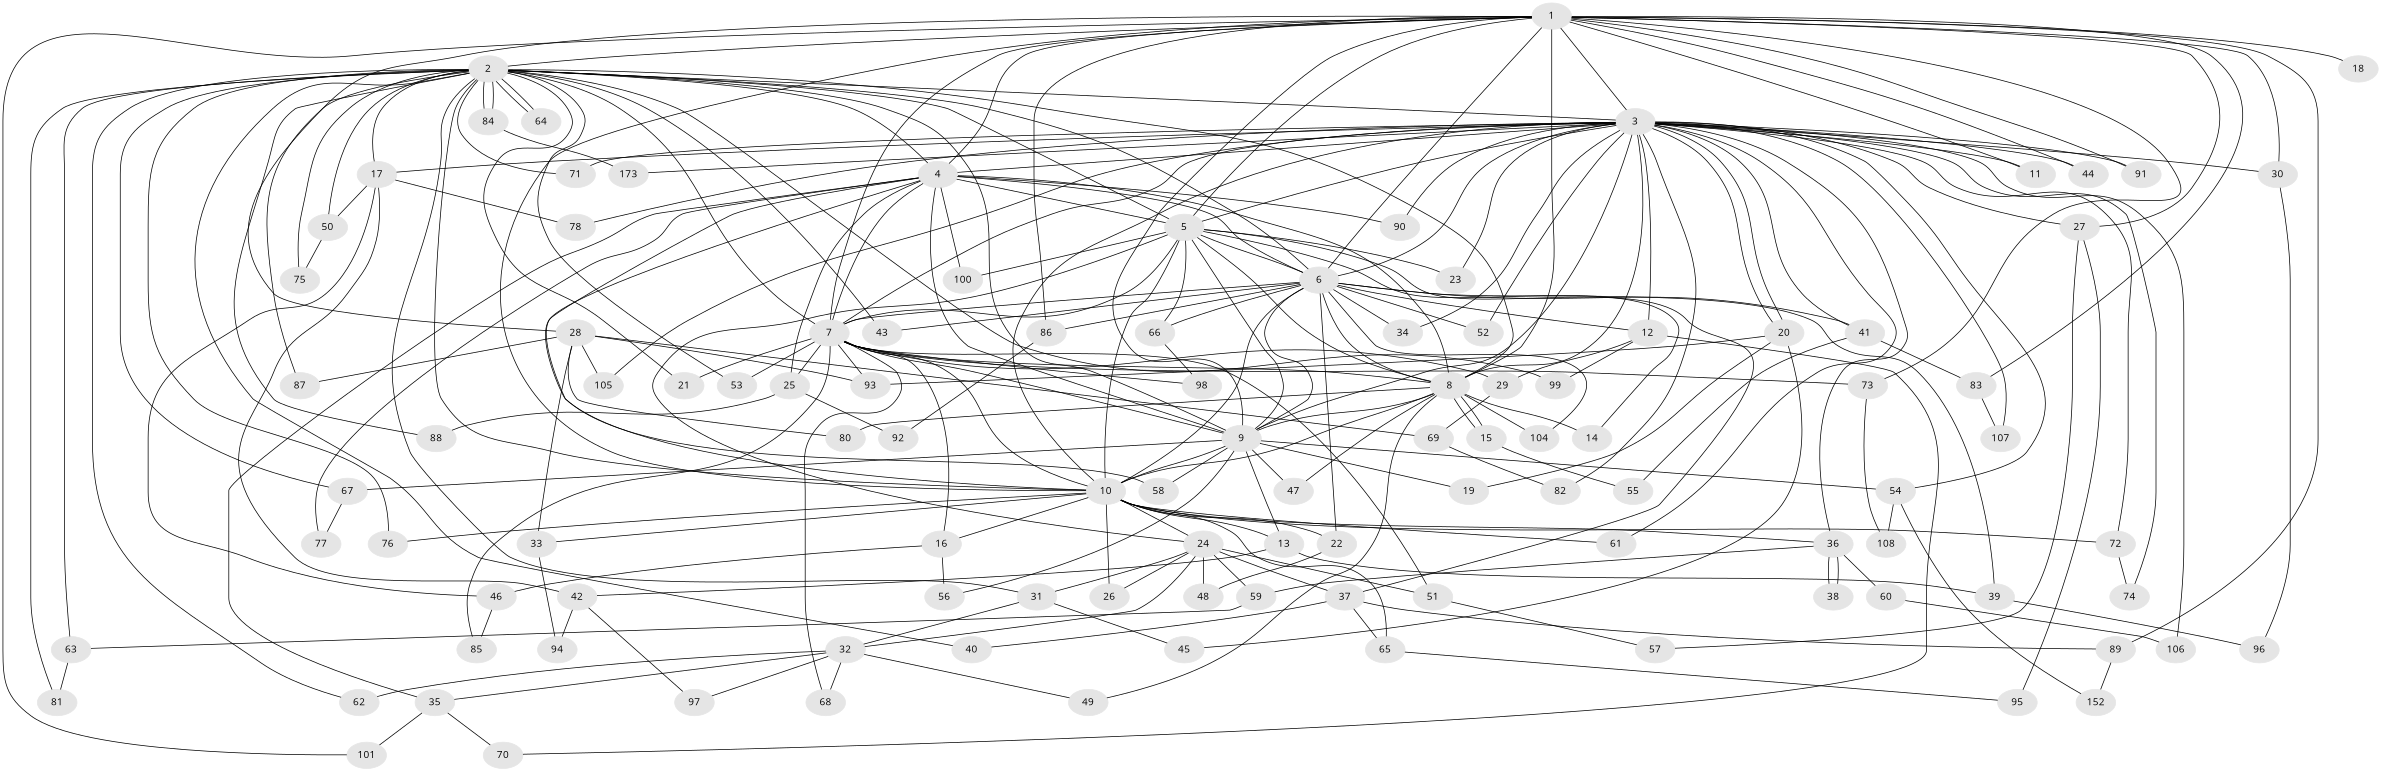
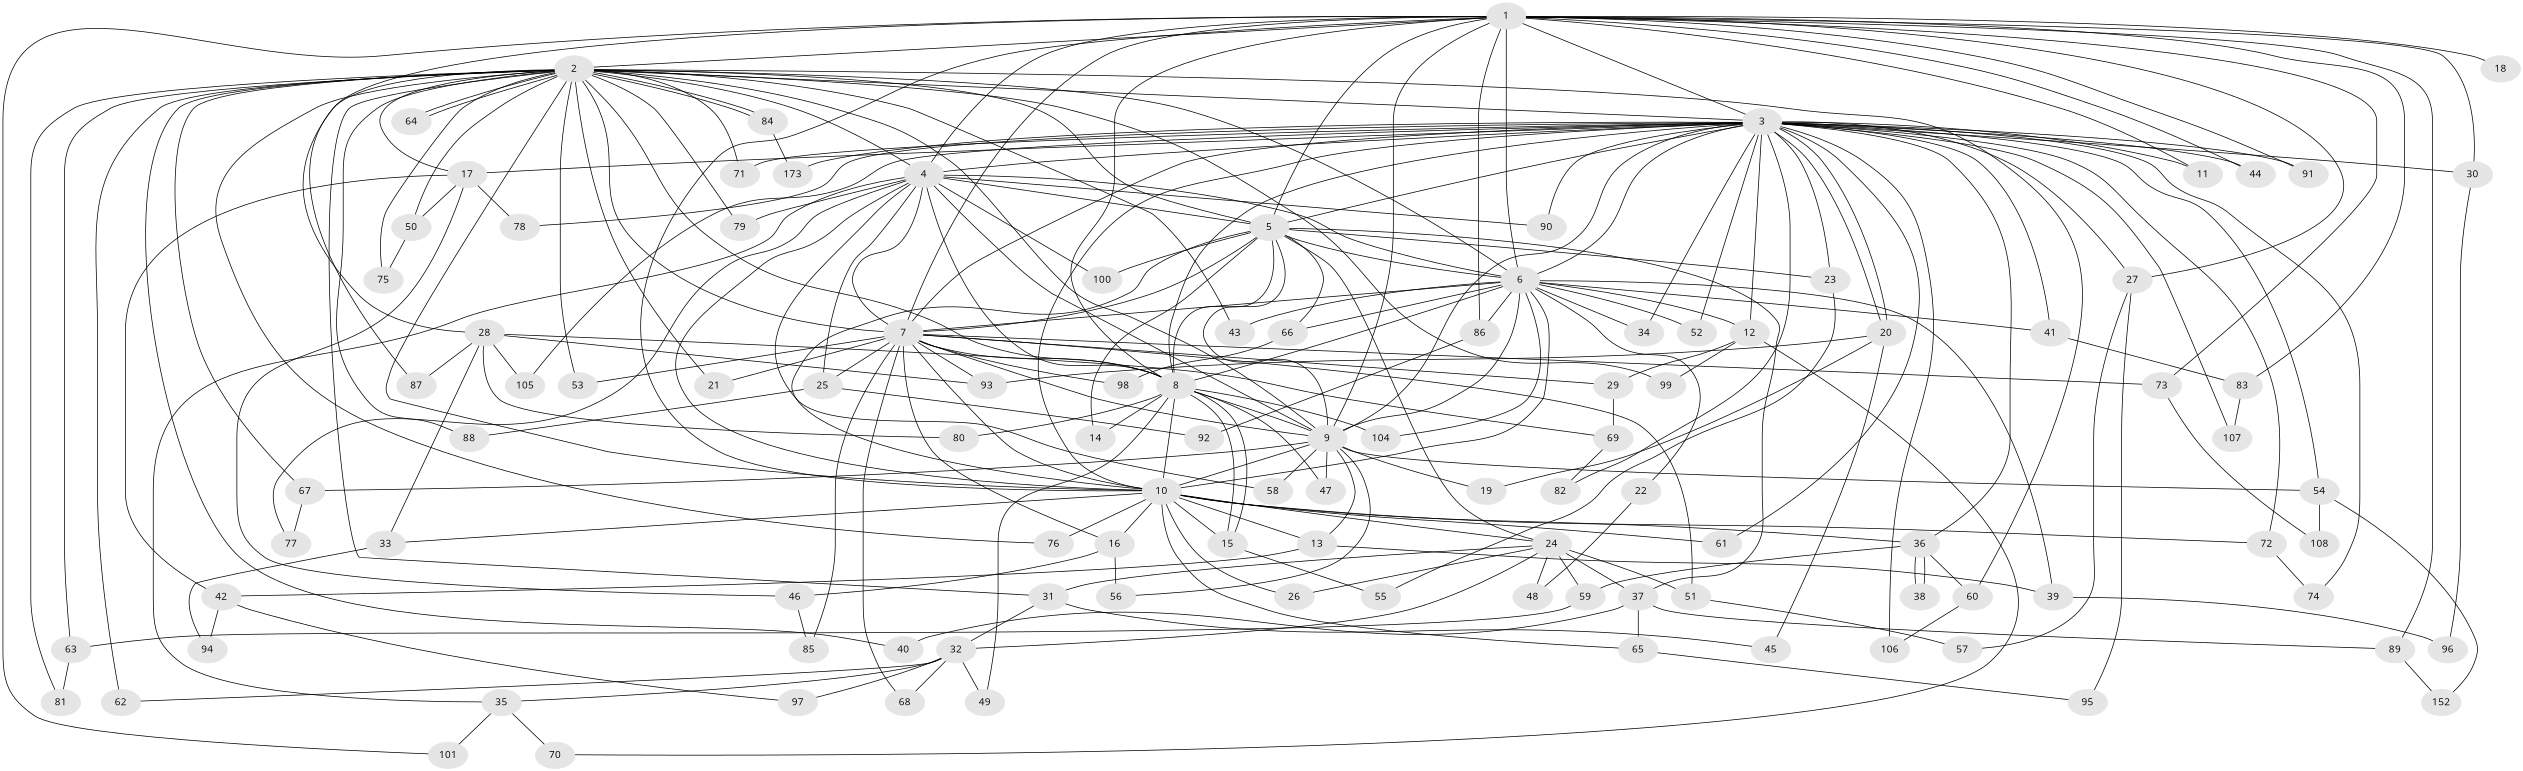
edge "2" -- "60": added
node "79": added
edge "41" -- "55": now "23" -- "55"
edge "10" -- "22": now "10" -- "15"
